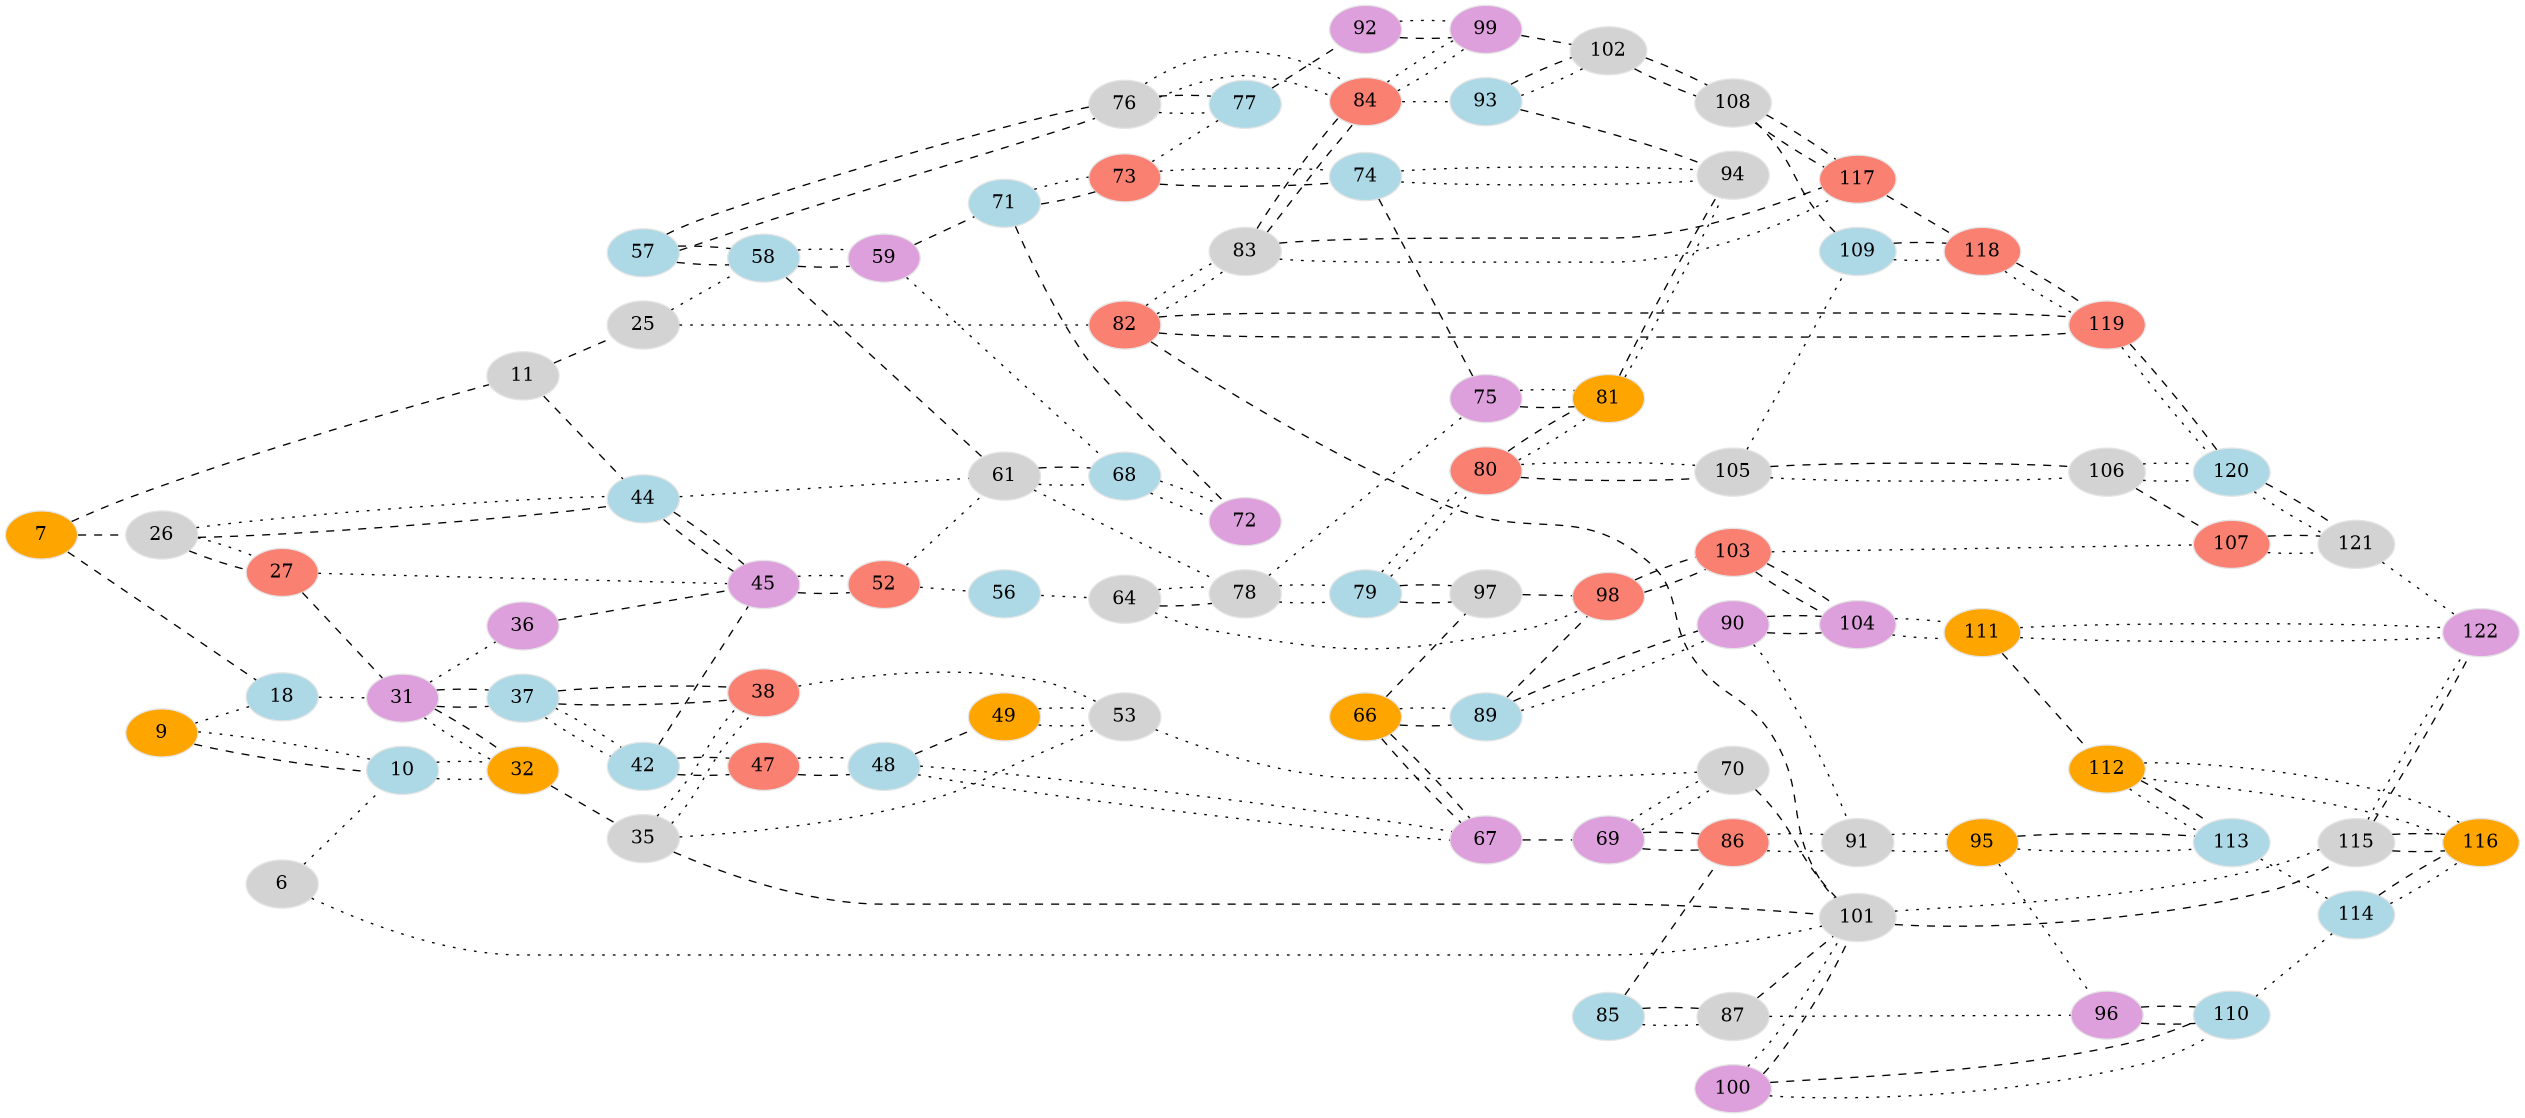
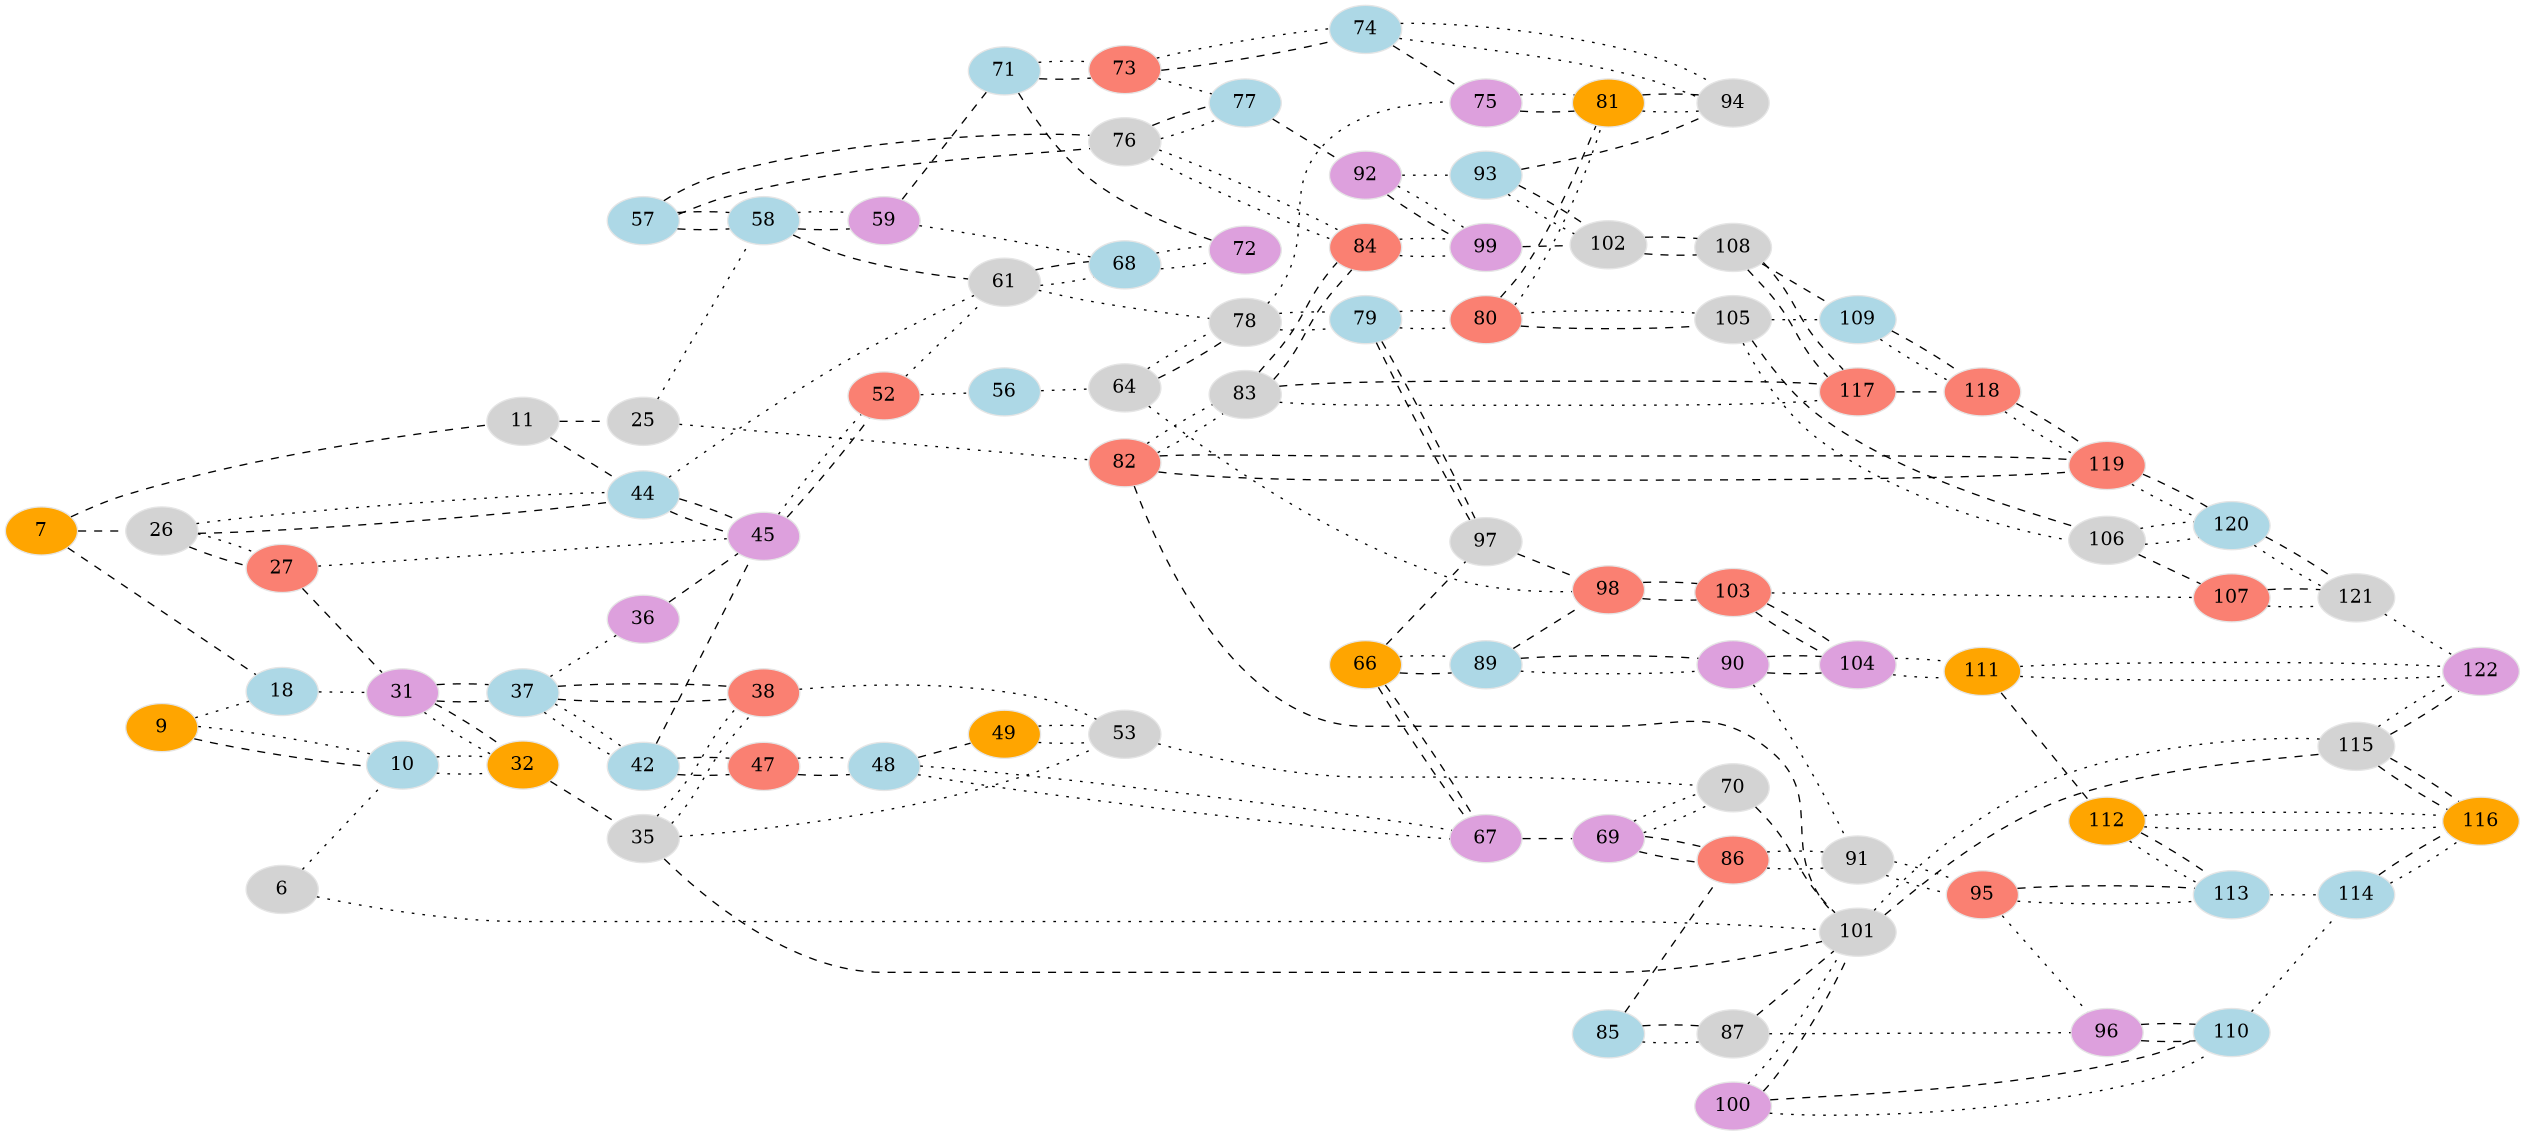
edge "84" -- "93": now "92" -- "93"
edge "36" -- "31": now "36" -- "37"
node "95": fillcolor orange -> salmon
